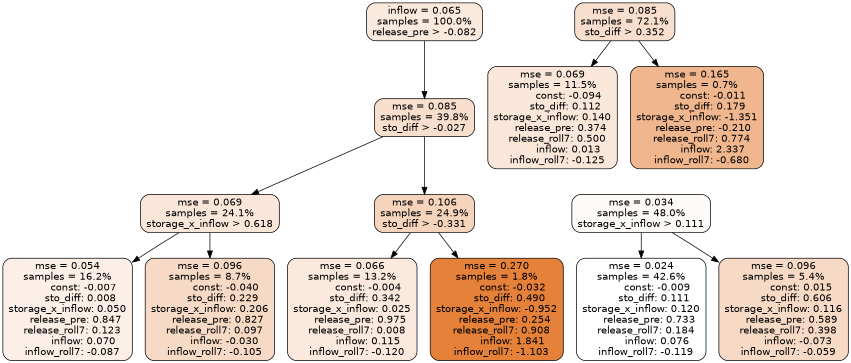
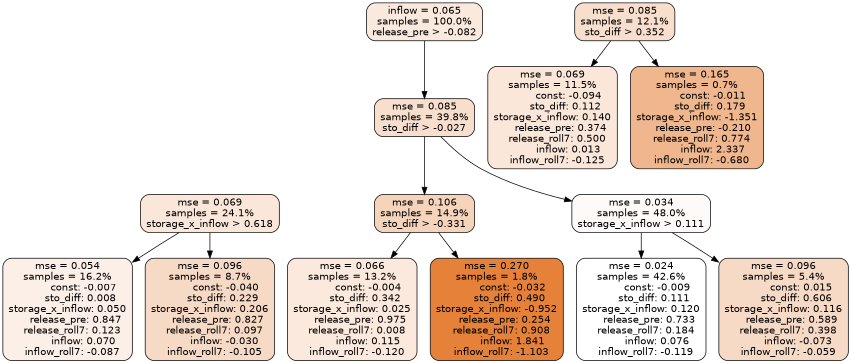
node "mse = 0.085 samples = 72.1% sto_diff > 0.352": label "mse = 0.085 samples = 72.1% sto_diff > 0.352" -> "mse = 0.085 samples = 12.1% sto_diff > 0.352"
edge "mse = 0.085 samples = 39.8% sto_diff > -0.027" -> "mse = 0.069 samples = 24.1% storage_x_inflow > 0.618": now "mse = 0.085 samples = 39.8% sto_diff > -0.027" -> "mse = 0.034 samples = 48.0% storage_x_inflow > 0.111"
node "mse = 0.106 samples = 24.9% sto_diff > -0.331": label "mse = 0.106 samples = 24.9% sto_diff > -0.331" -> "mse = 0.106 samples = 14.9% sto_diff > -0.331"
